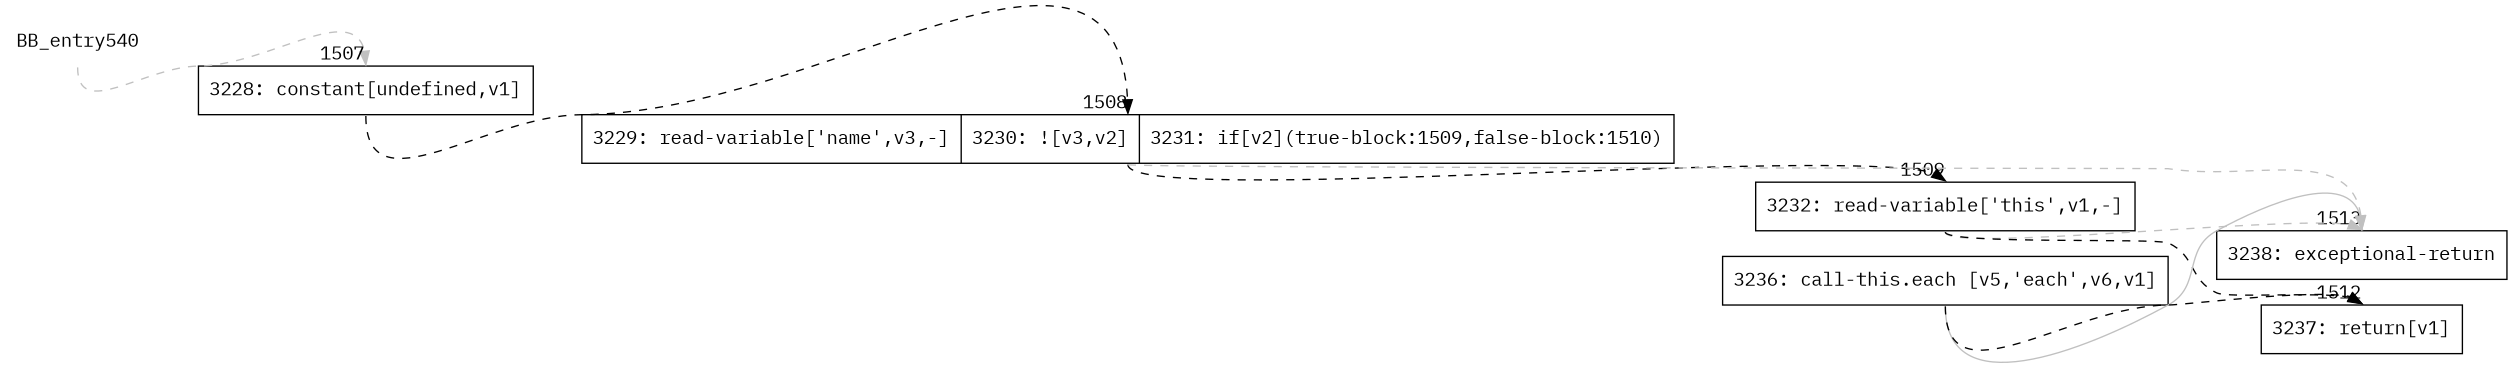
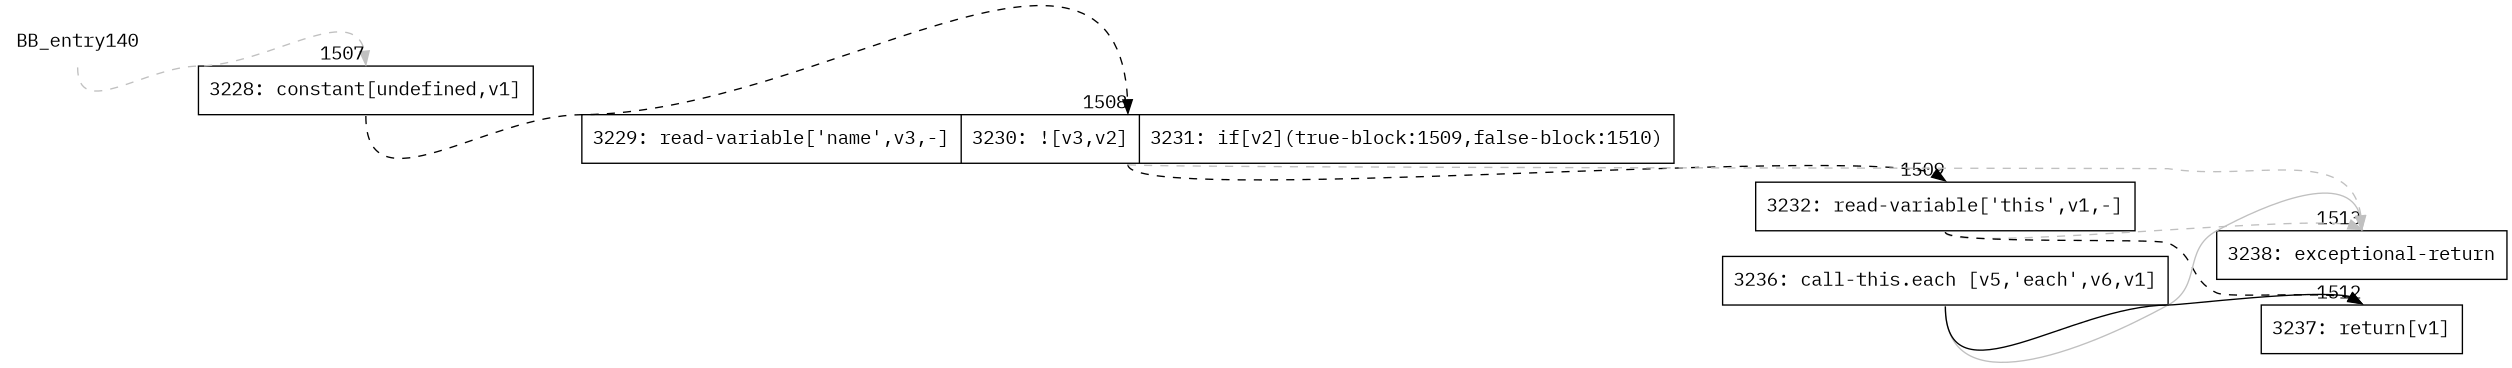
node "BB_entry540": label "BB_entry540" -> "BB_entry140"
edge "3236: call-this.each [v5,'each',v6,v1]" -> "3237: return[v1]": style dashed -> solid
